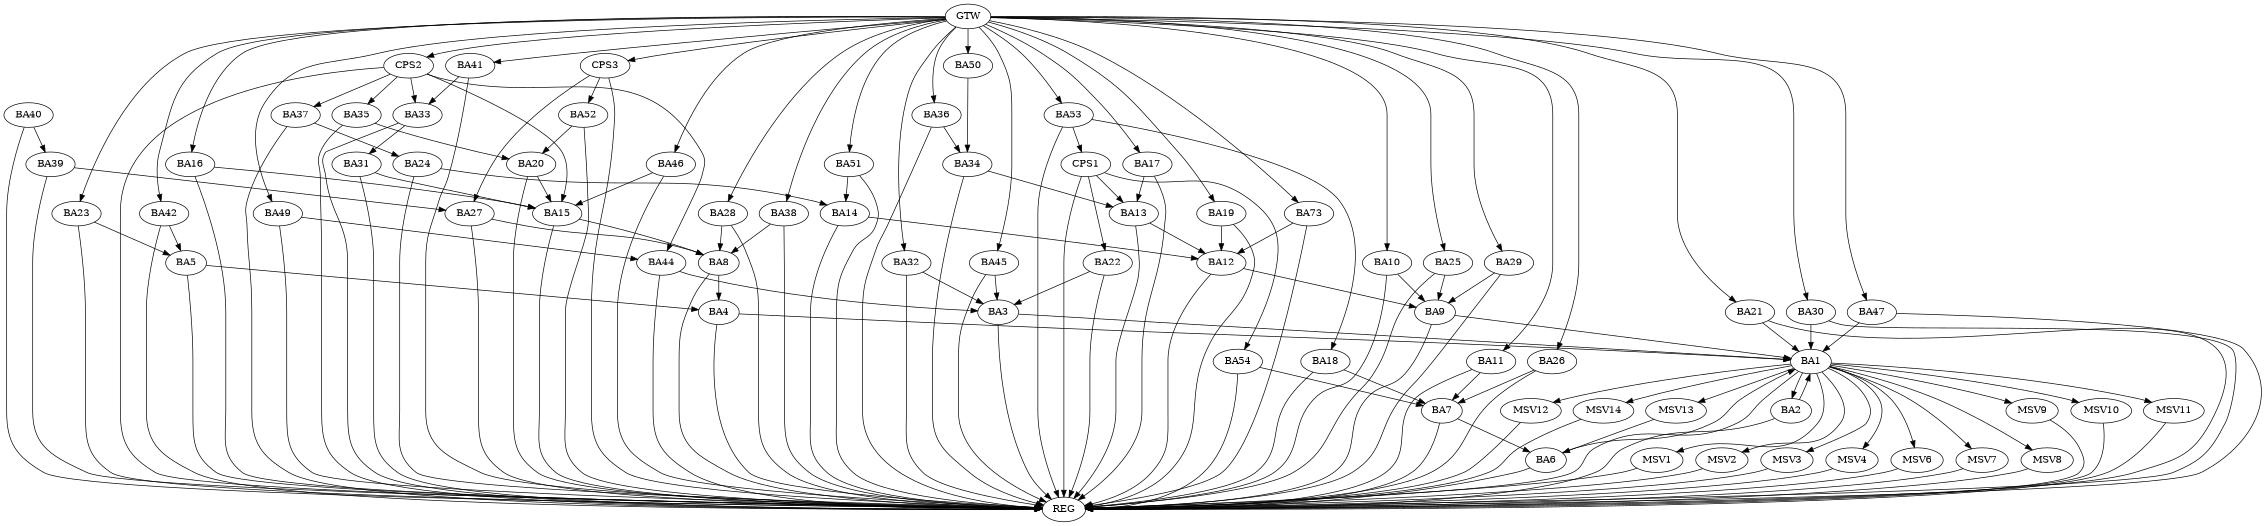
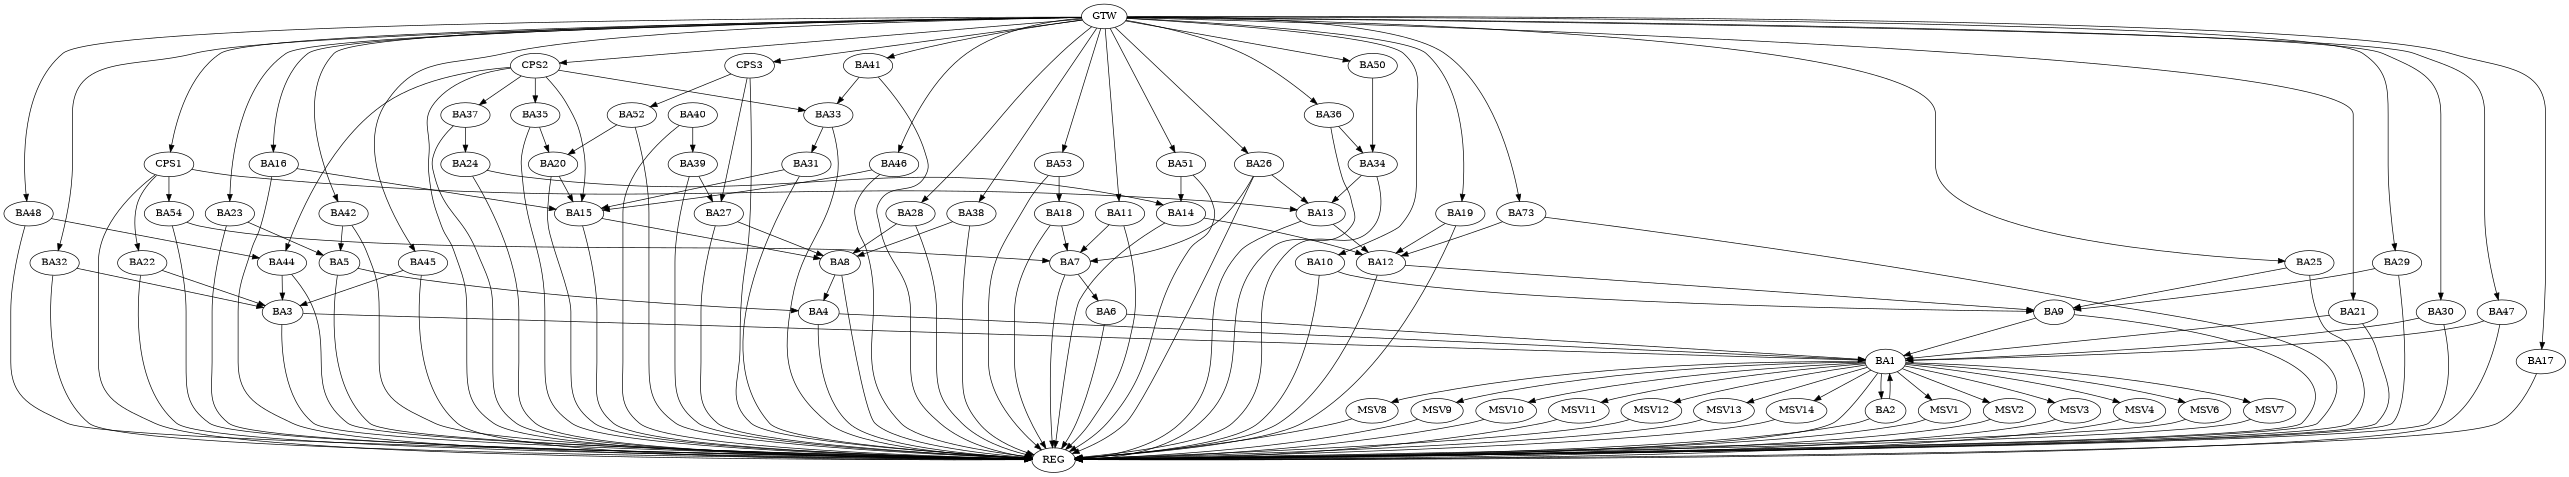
edge "BA53" -> "CPS1": now "GTW" -> "CPS1"
edge "BA17" -> "BA13": now "BA26" -> "BA13"
node "BA49": label "BA49" -> "BA48"
edge "MSV13" -> "BA6": now "MSV13" -> "REG"
